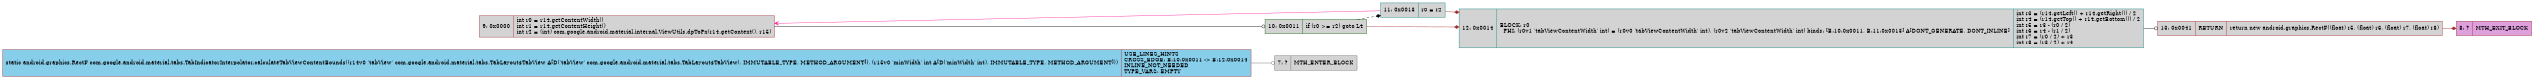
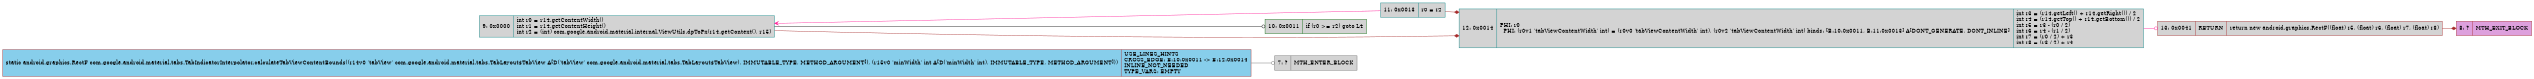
edge "10: 0x0011" -> "11: 0x0013": removed
node "12: 0x0014": text "BLOCK: r0" -> "PHI: r0"
node "9: 0x0000": color brown -> teal
edge "10: 0x0011" -> "12: 0x0014": now "9: 0x0000" -> "12: 0x0014"
edge "12: 0x0014" -> "13: 0x0041": color black -> deeppink
